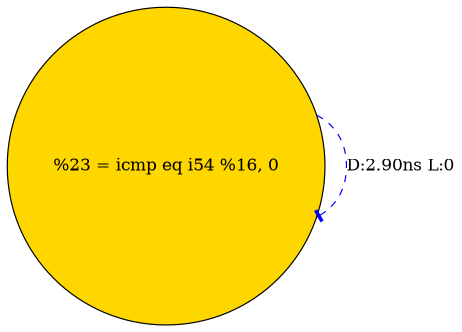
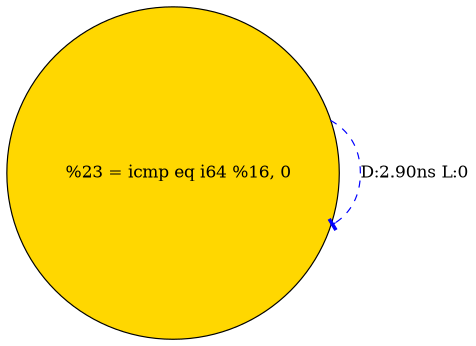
node "%23 = icmp eq i54 %16, 0": label "%23 = icmp eq i54 %16, 0" -> "%23 = icmp eq i64 %16, 0"
